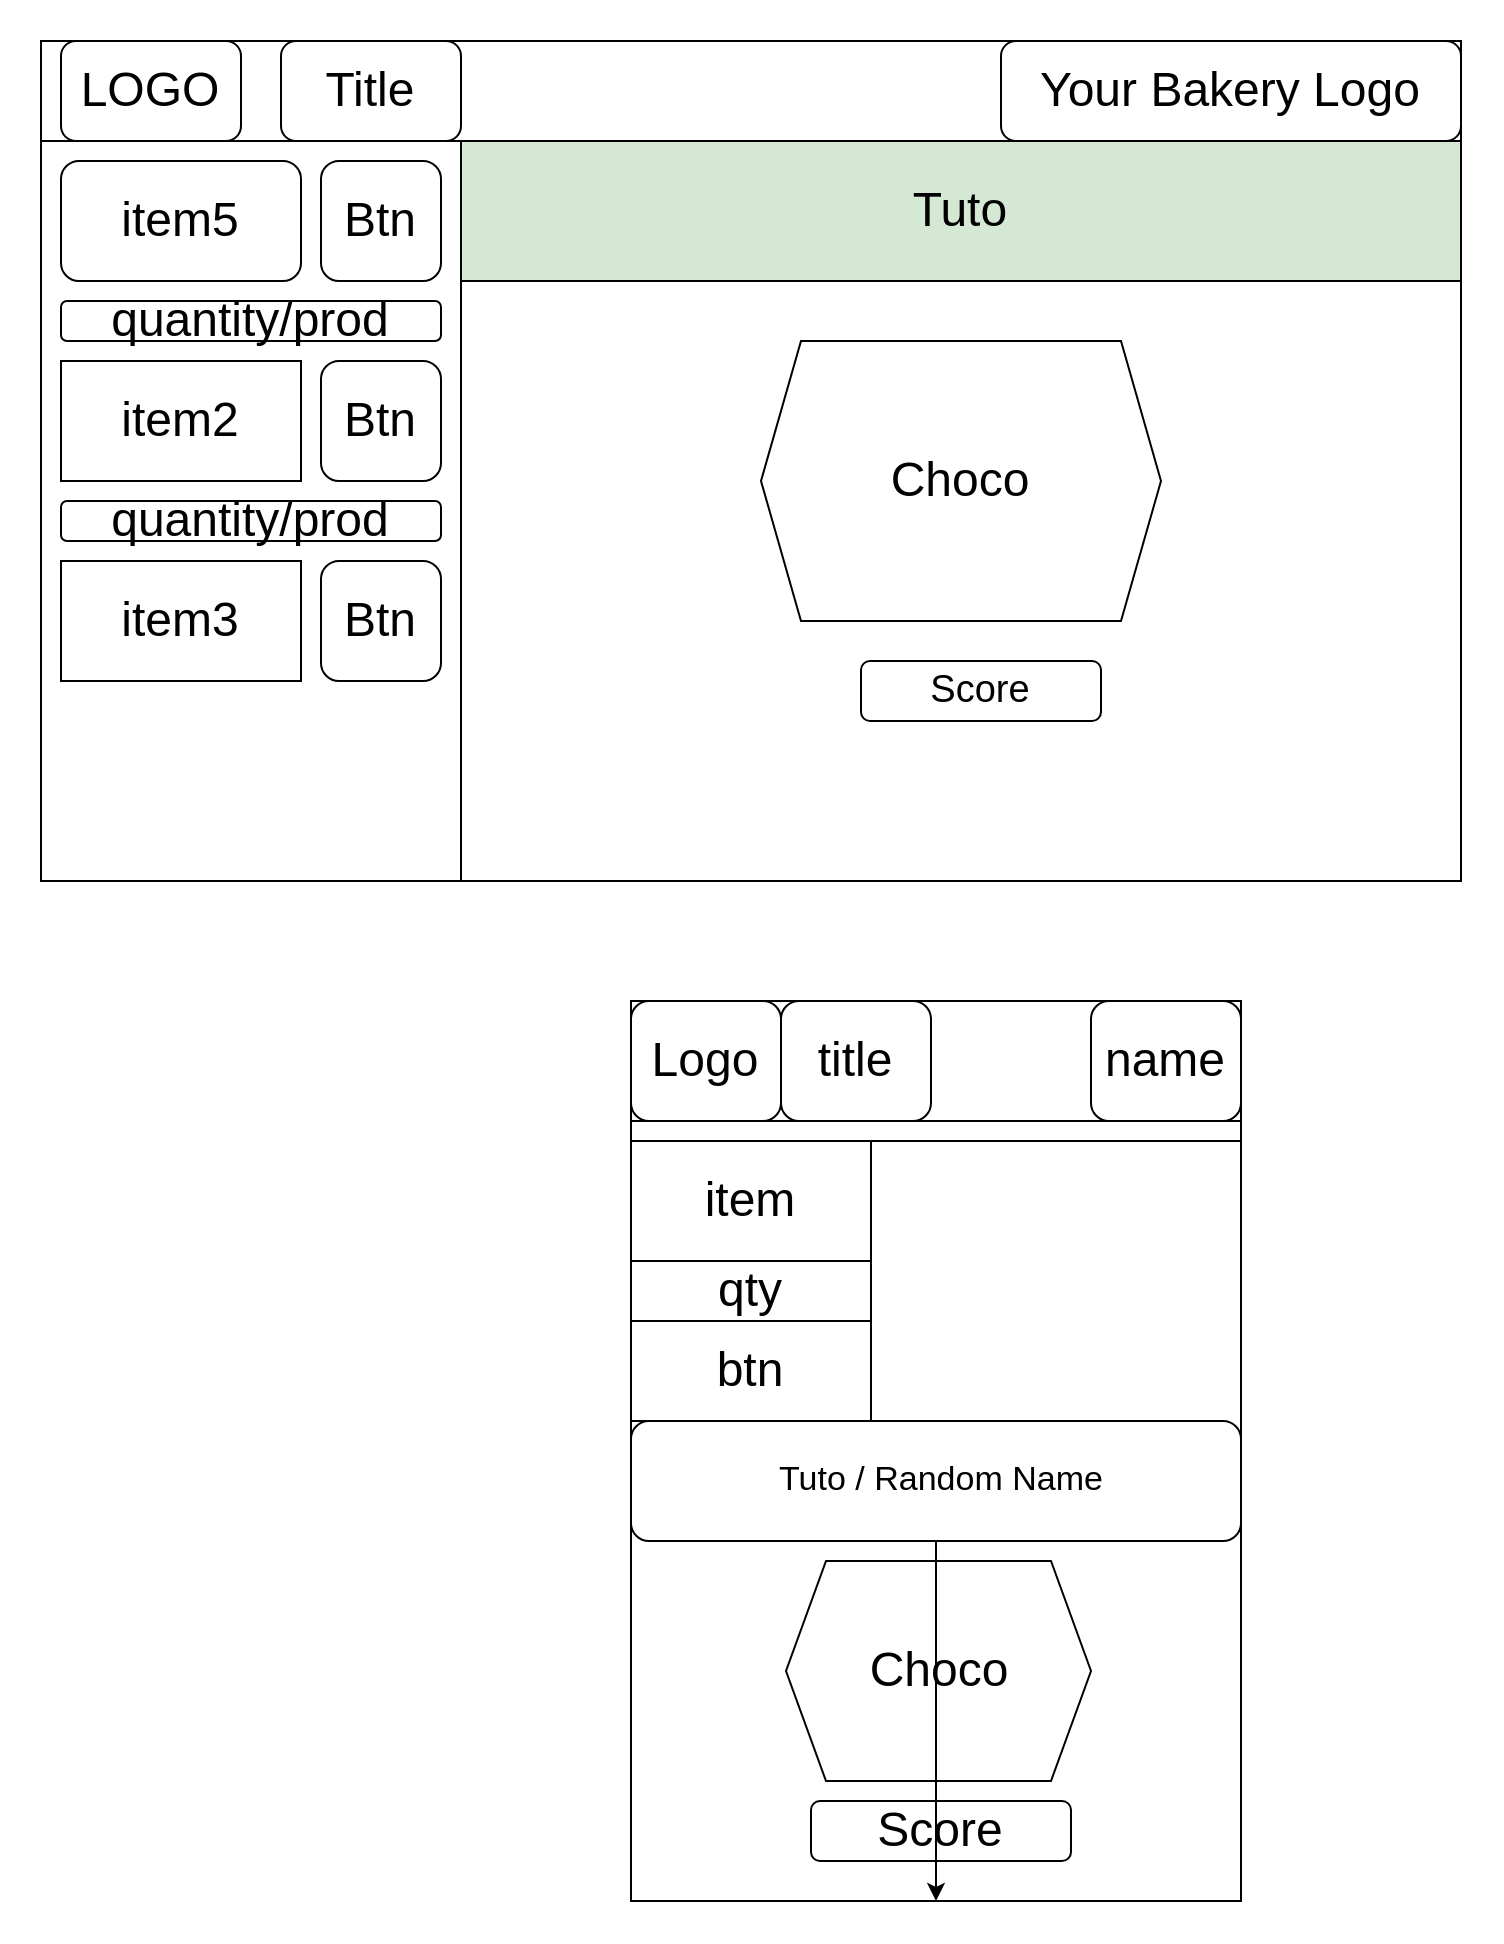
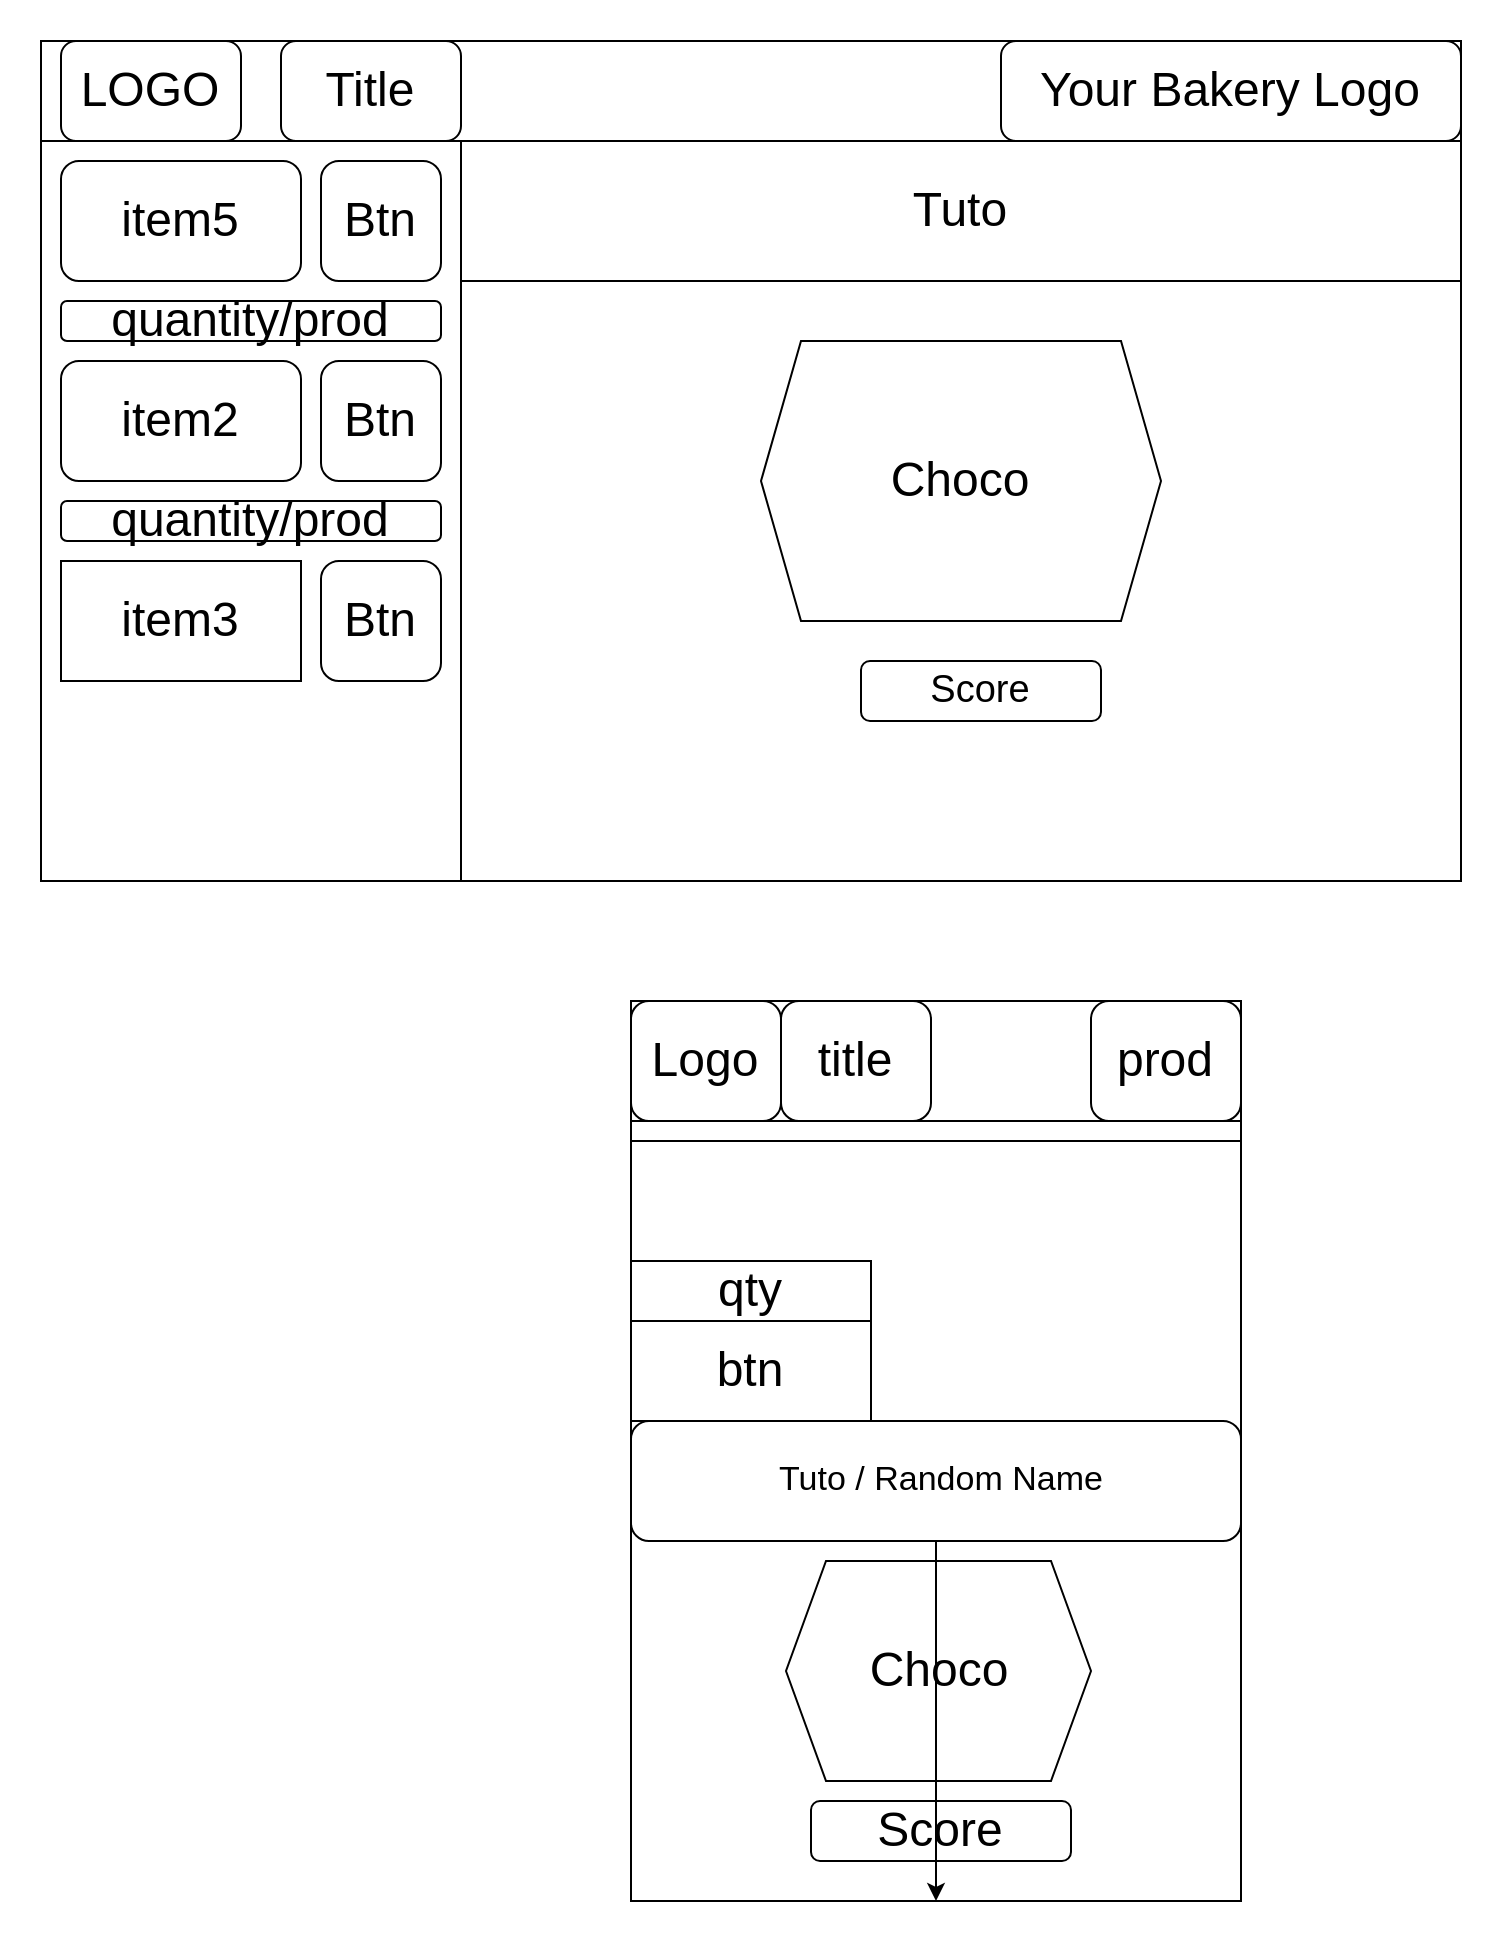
node "Tuto": fillcolor #d5e8d4 -> #ffffff
node "item2": shape rectangle -> rounded rectangle
node "name": label "name" -> "prod"
node "item": removed
